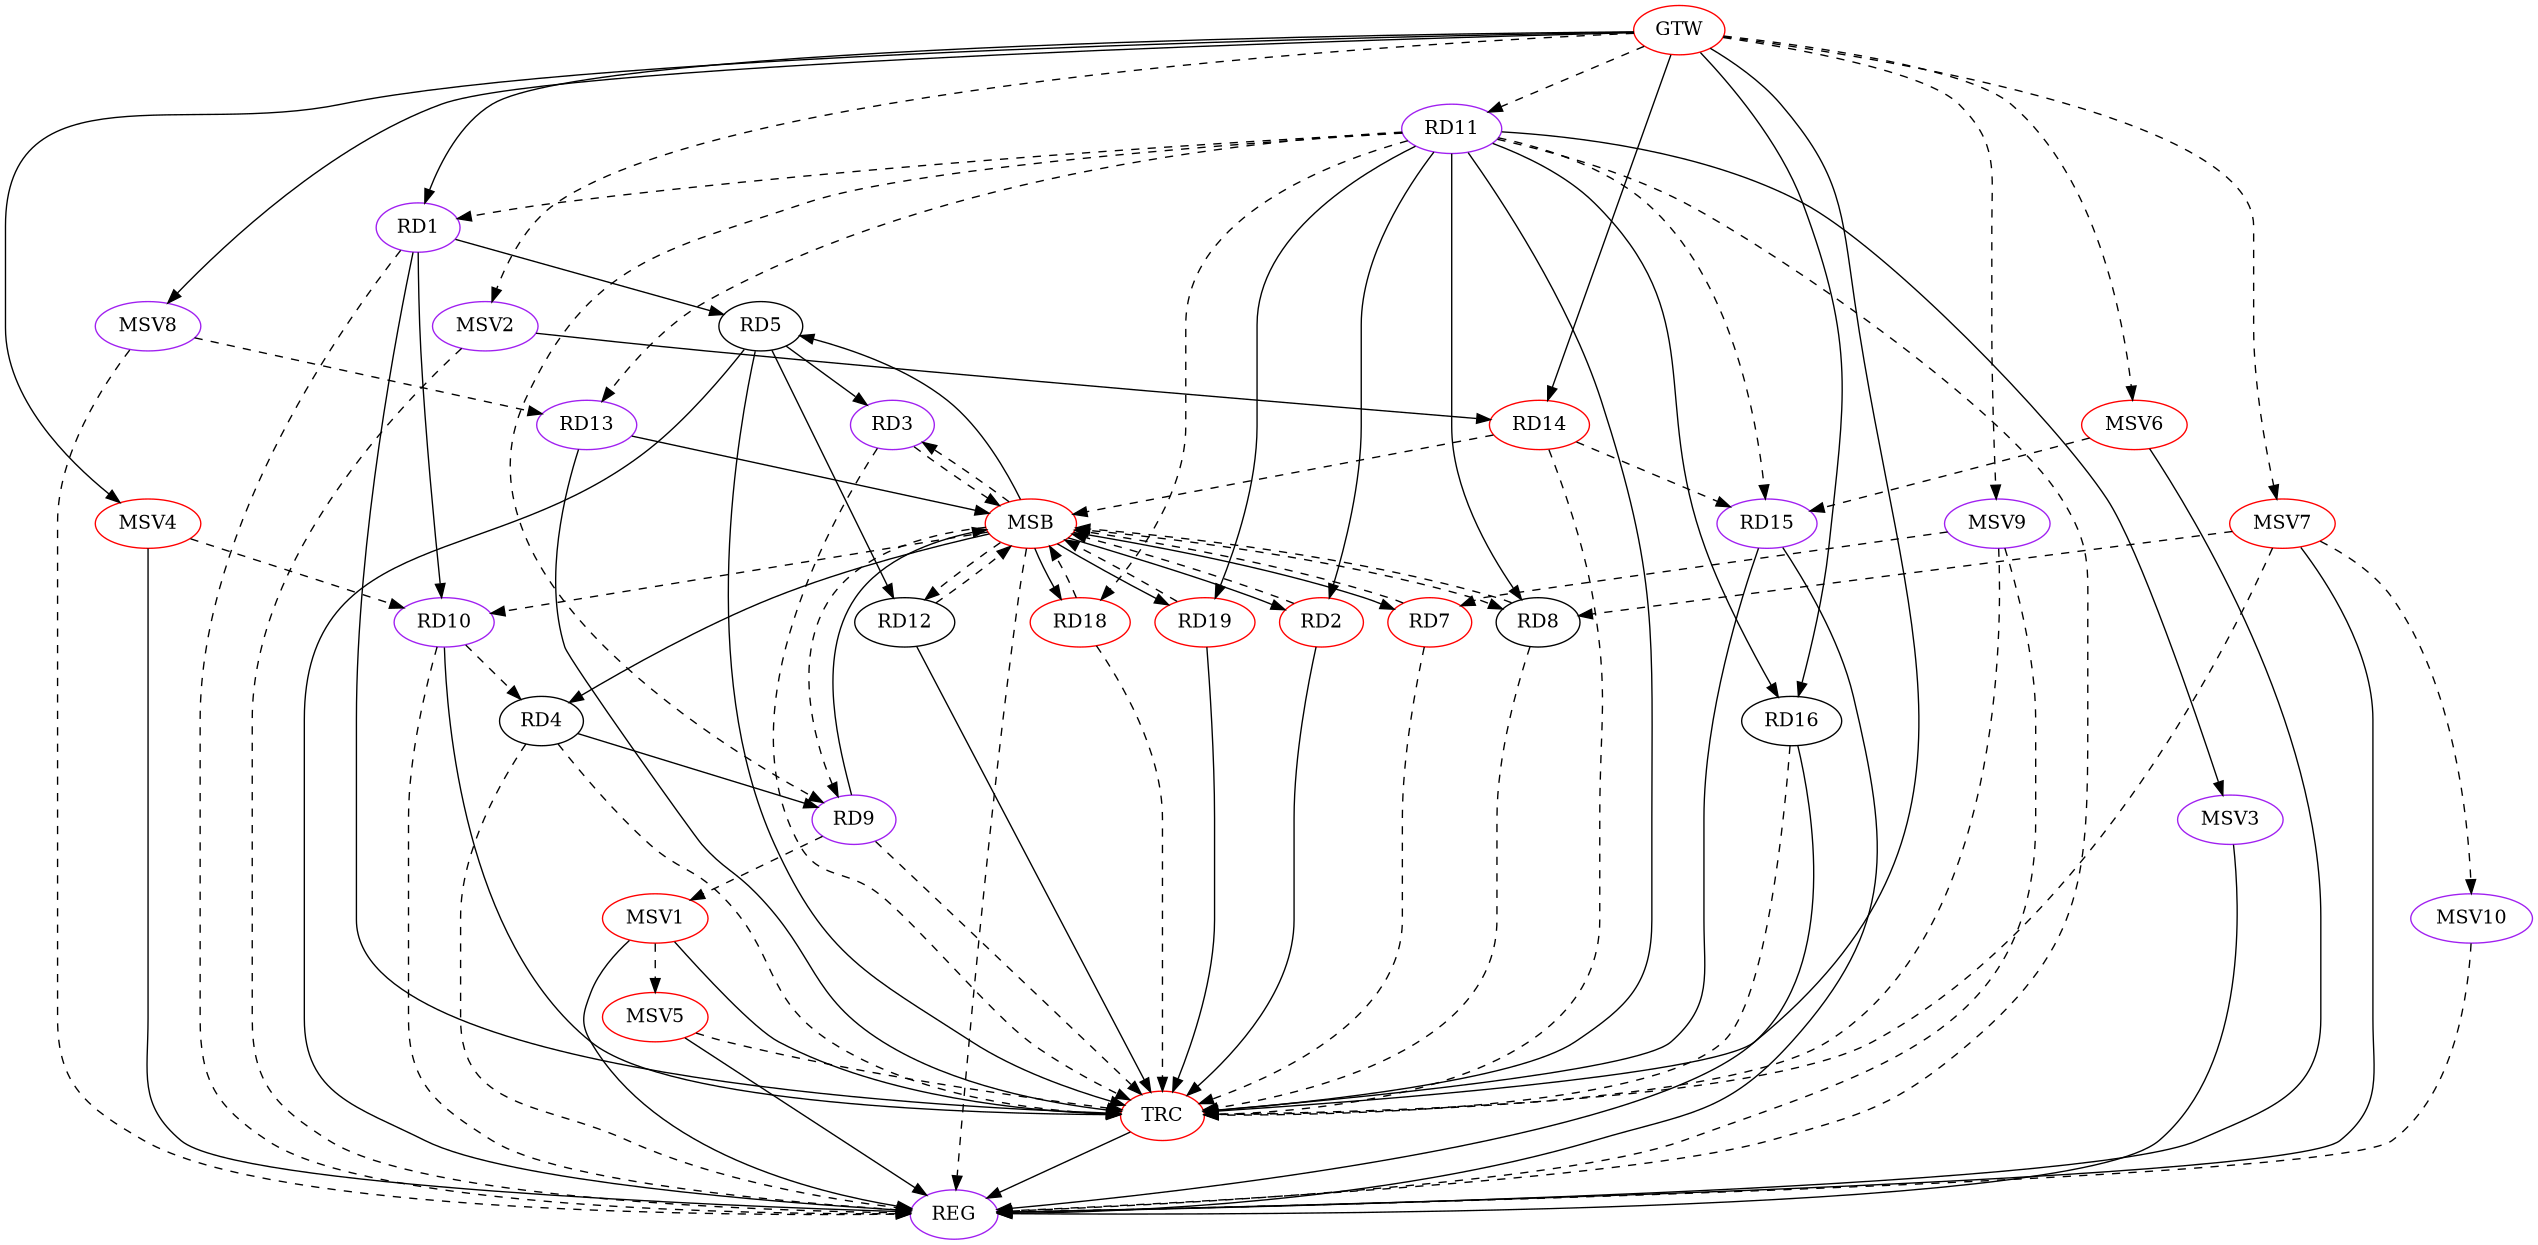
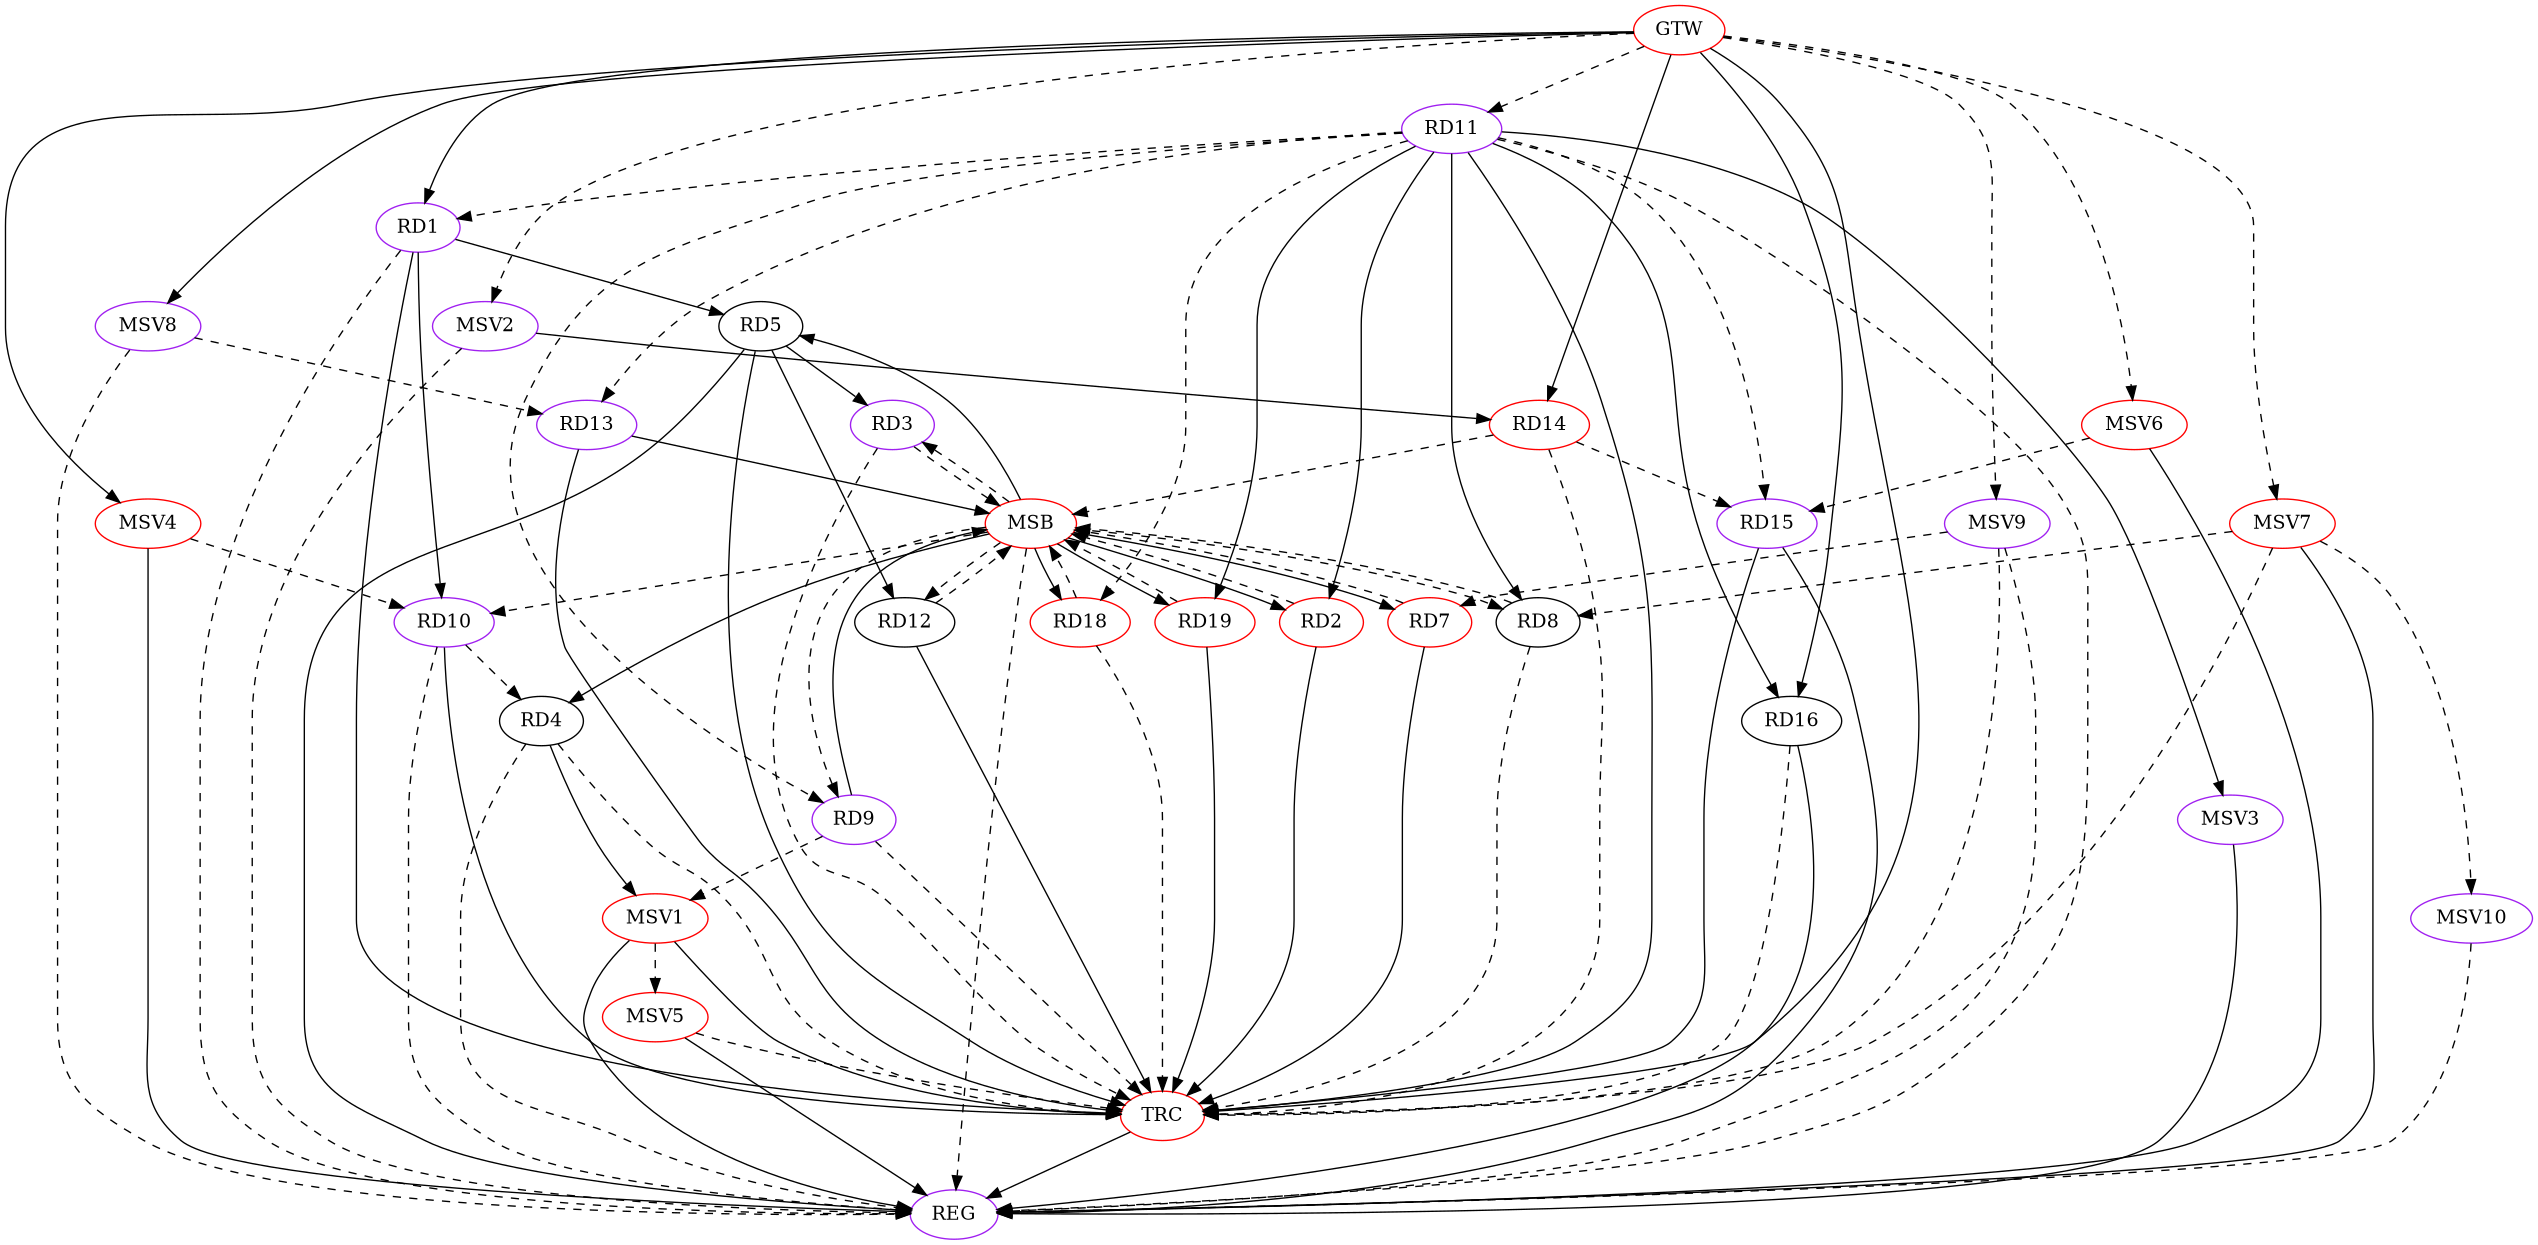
edge "RD4" -> "RD9": now "RD4" -> "MSV1"
edge "RD7" -> "TRC": style dashed -> solid
